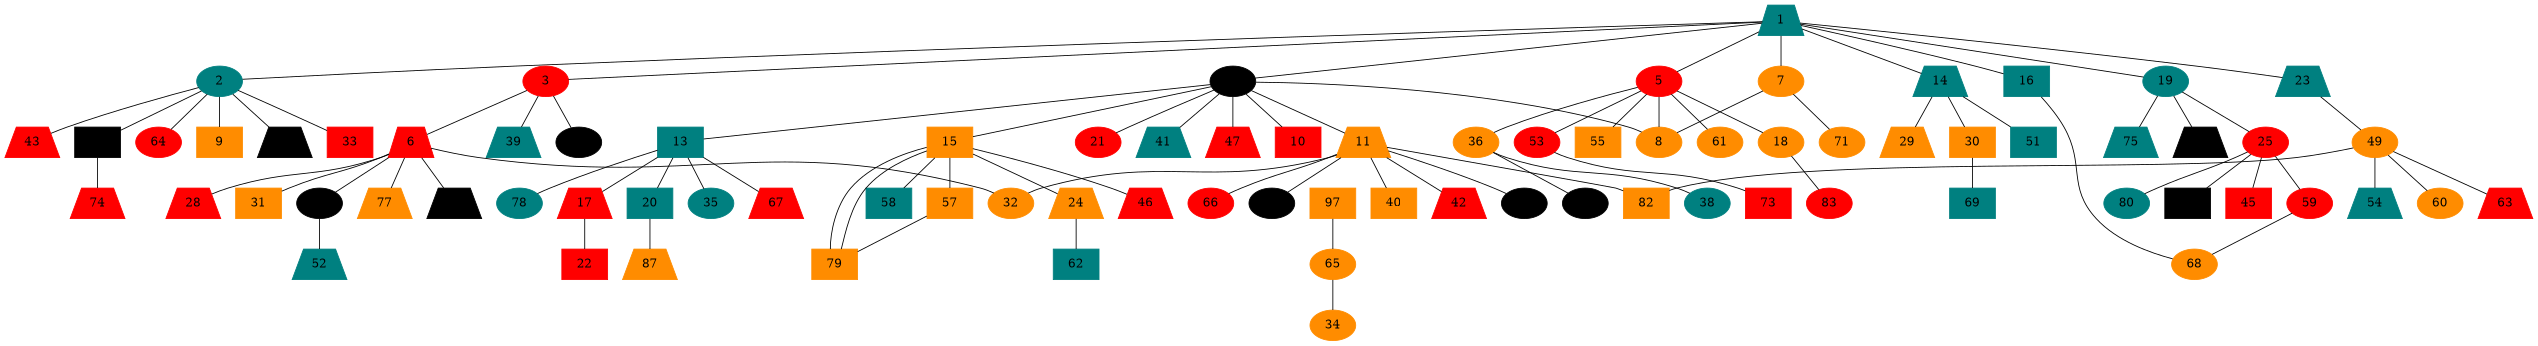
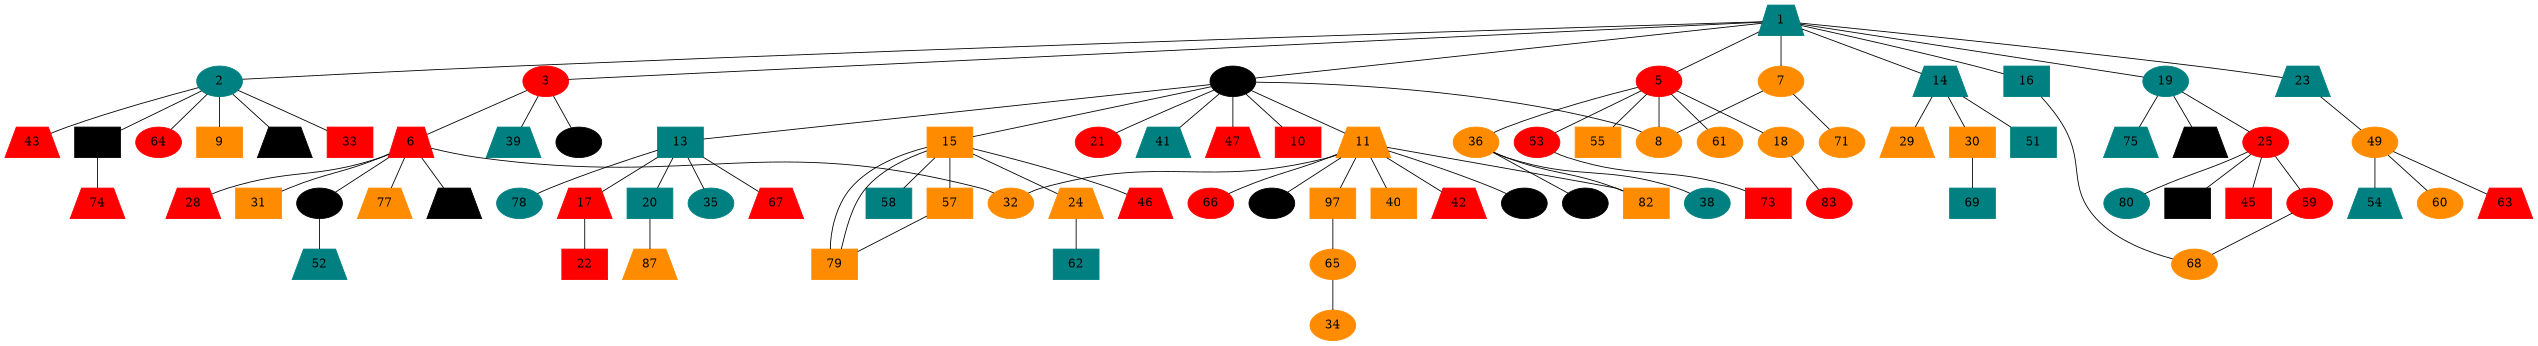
edge "49" -- "82": now "36" -- "82"
edge "11" -- "97": added
